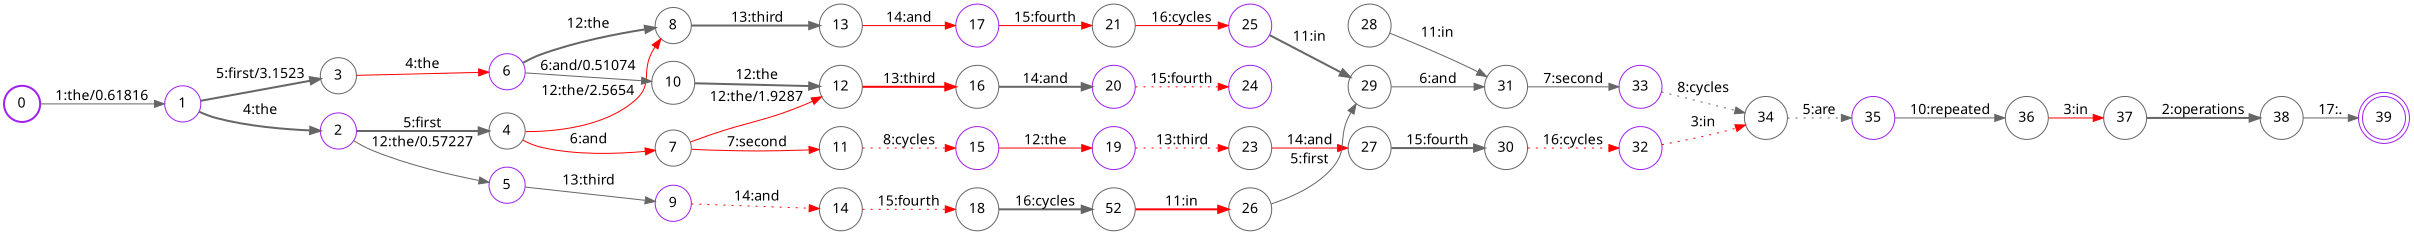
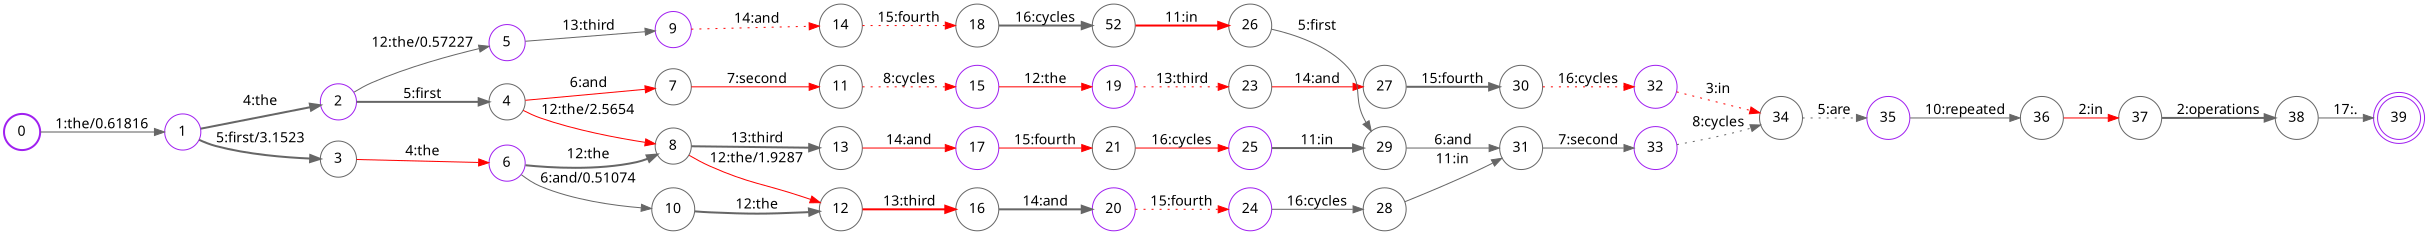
edge "36" -> "37": label "3:in" -> "2:in"
edge "7" -> "12": now "8" -> "12"
edge "24" -> "28": added, label "16:cycles"
